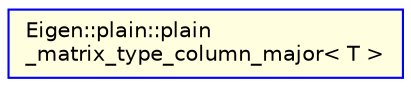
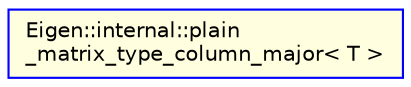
node "Eigen::plain::plain _matrix_type_column_major< T >": label "Eigen::plain::plain _matrix_type_column_major< T >" -> "Eigen::internal::plain _matrix_type_column_major< T >"
